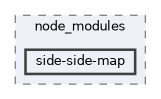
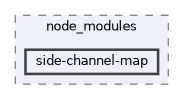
node "side-side-map": label "side-side-map" -> "side-channel-map"
